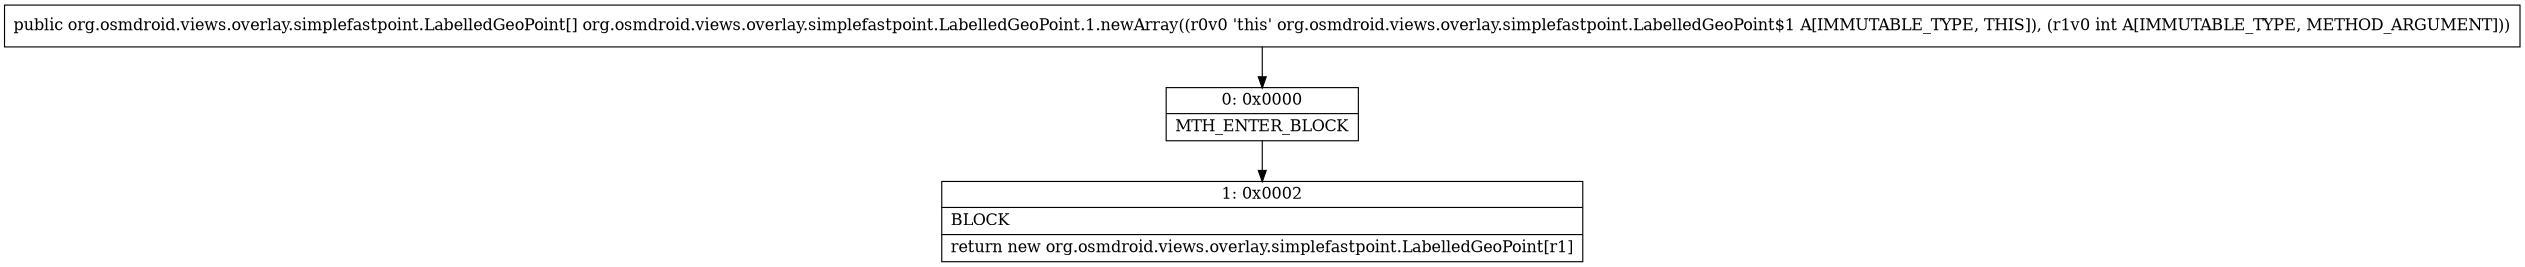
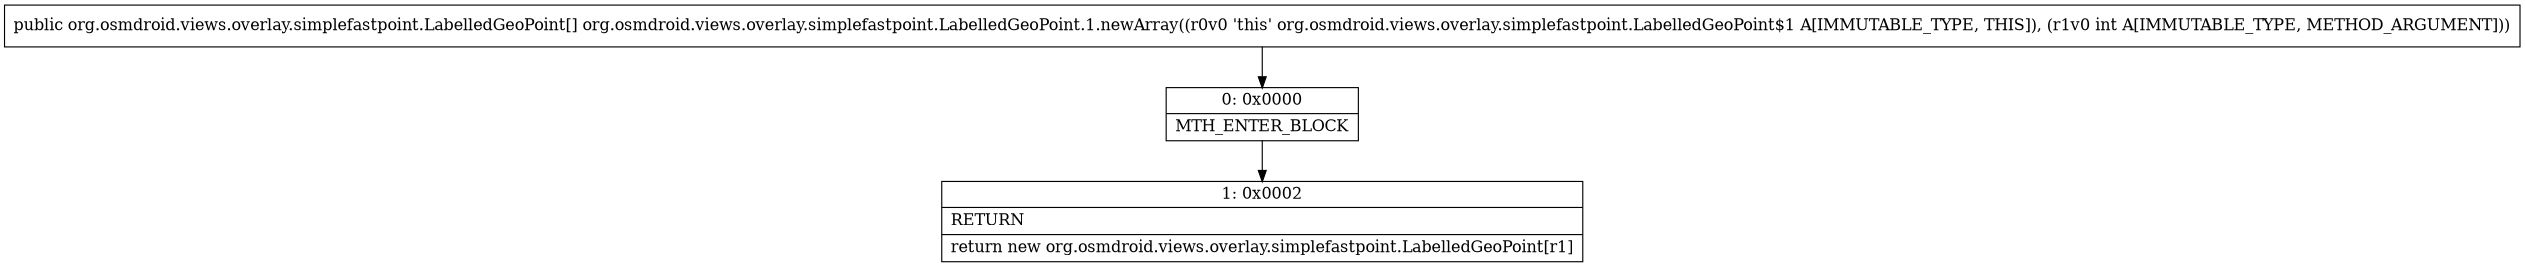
node "1: 0x0002": text "BLOCK" -> "RETURN"
